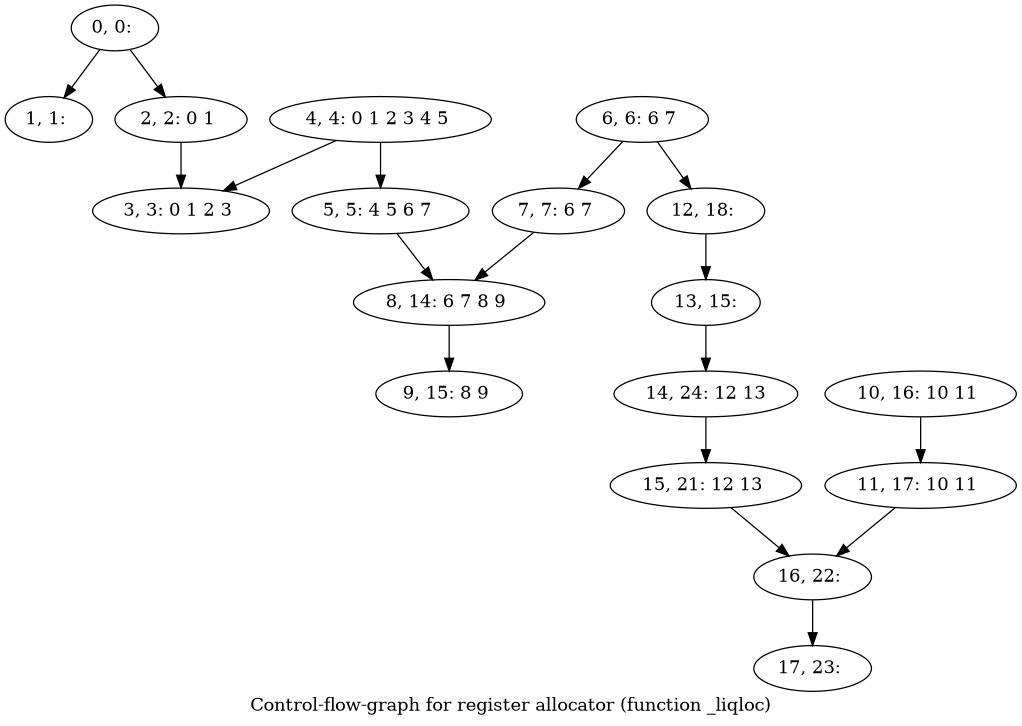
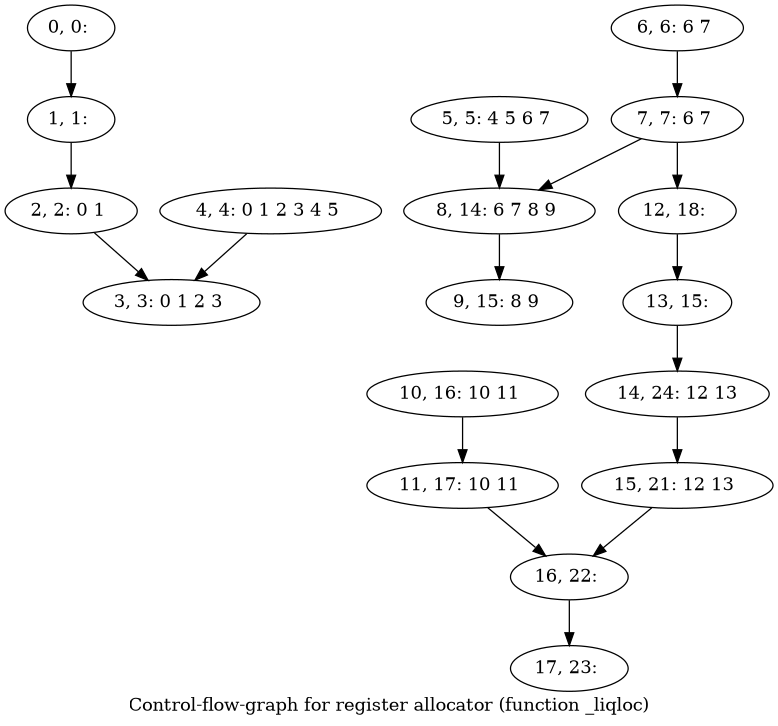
edge "0, 0:" -> "2, 2: 0 1": now "1, 1:" -> "2, 2: 0 1"
edge "4, 4: 0 1 2 3 4 5" -> "5, 5: 4 5 6 7": removed
edge "6, 6: 6 7" -> "12, 18:": now "7, 7: 6 7" -> "12, 18:"
